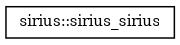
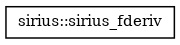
node "sirius::sirius_sirius": label "sirius::sirius_sirius" -> "sirius::sirius_fderiv"
